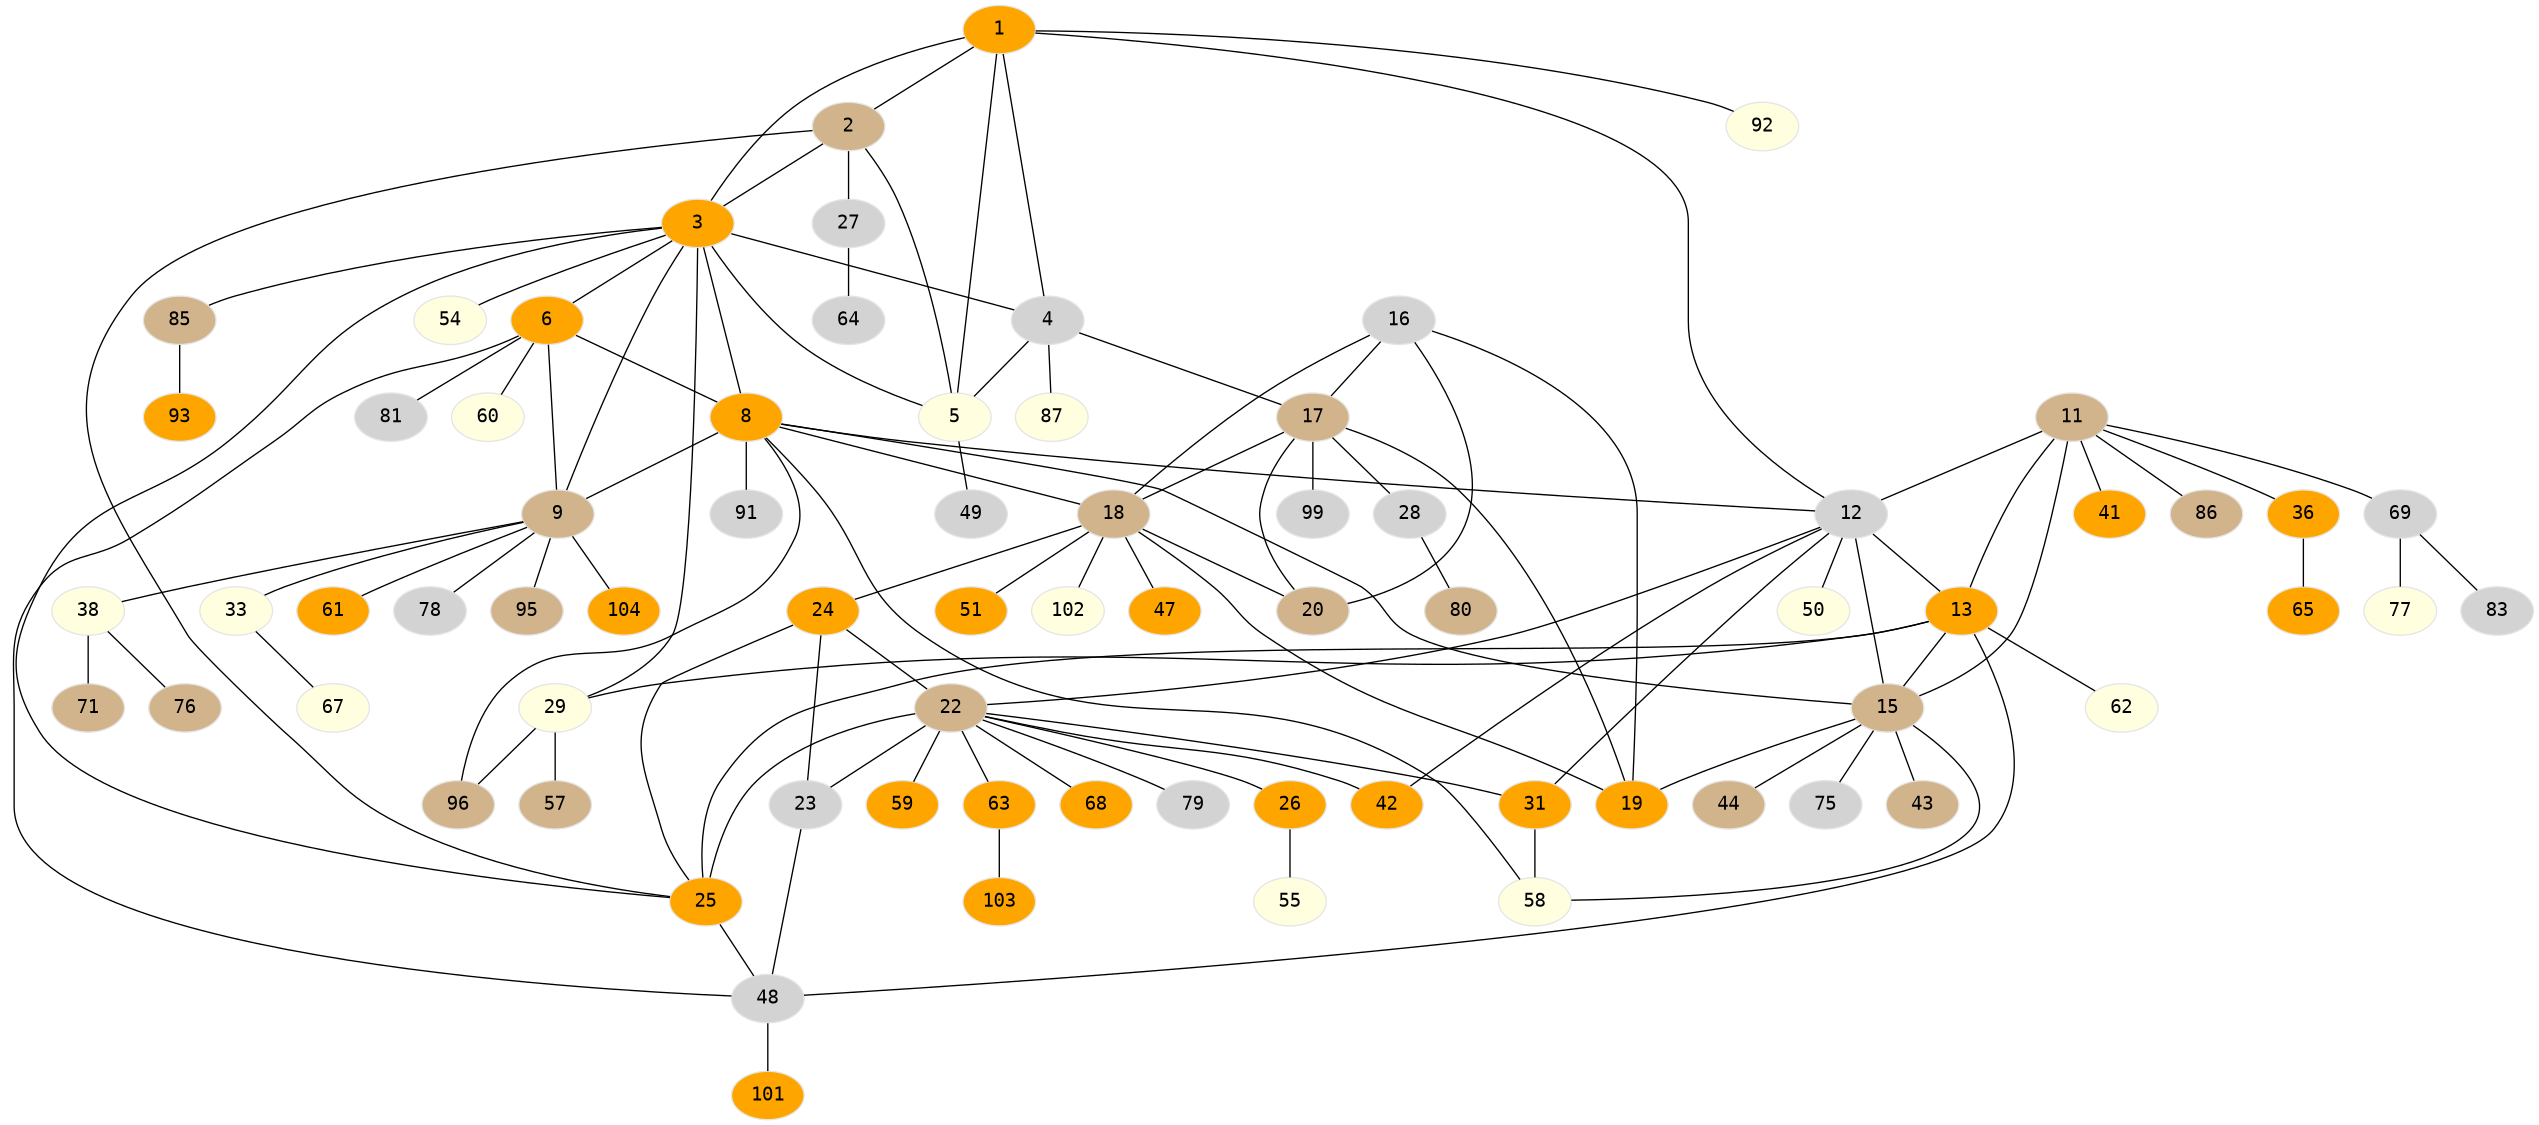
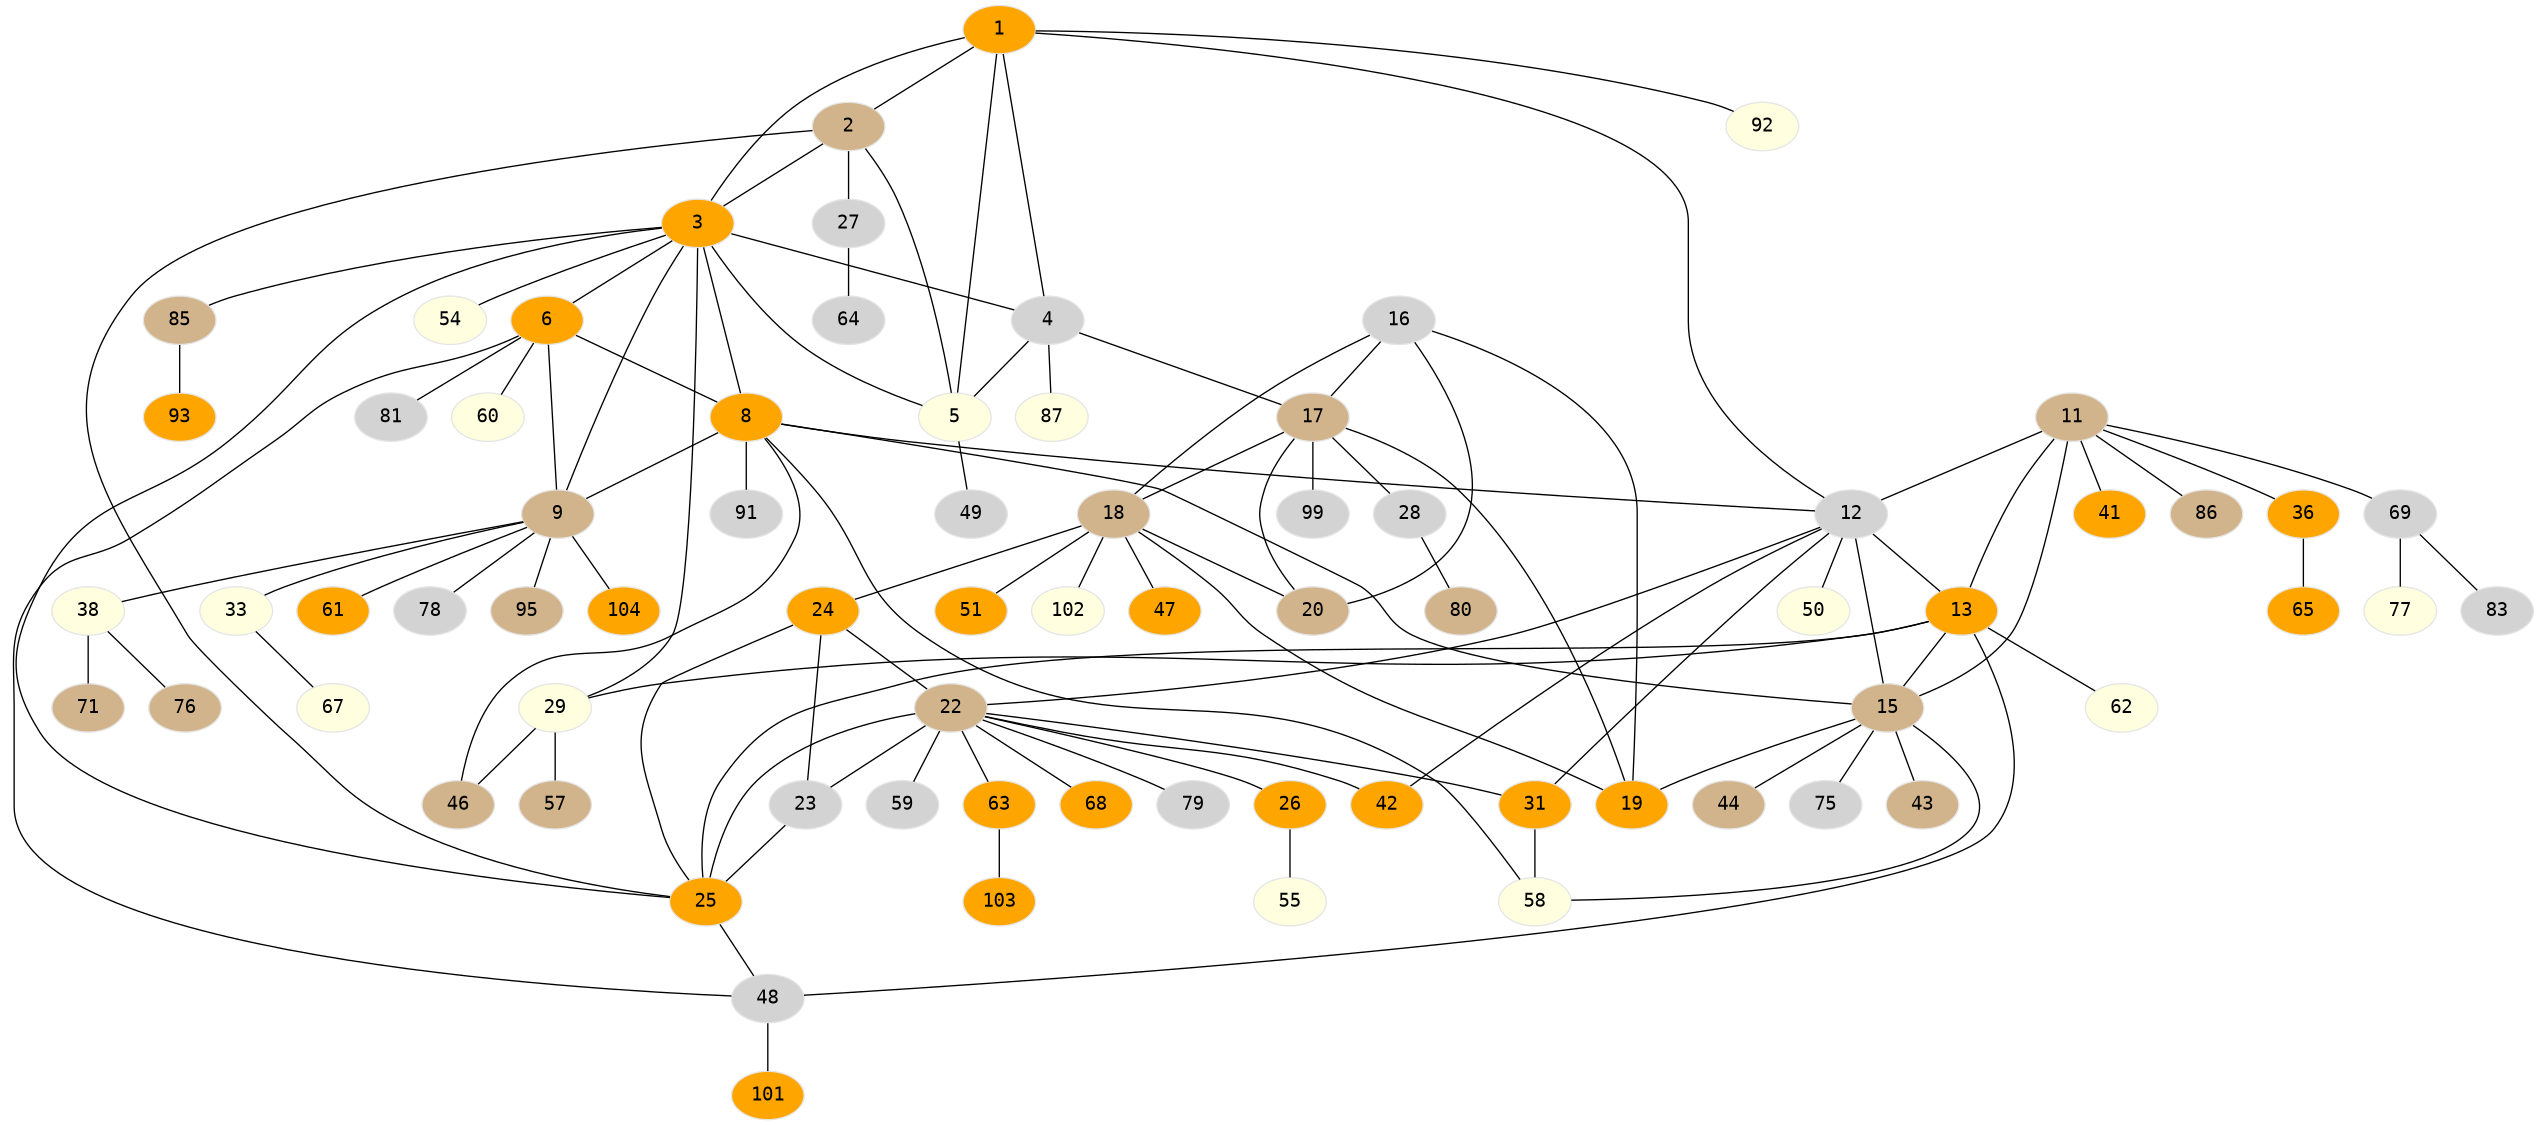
edge "8" -- "18": removed
node "96": label "96" -> "46"
node "59": fillcolor orange -> lightgrey
edge "23" -- "48": now "23" -- "25"
